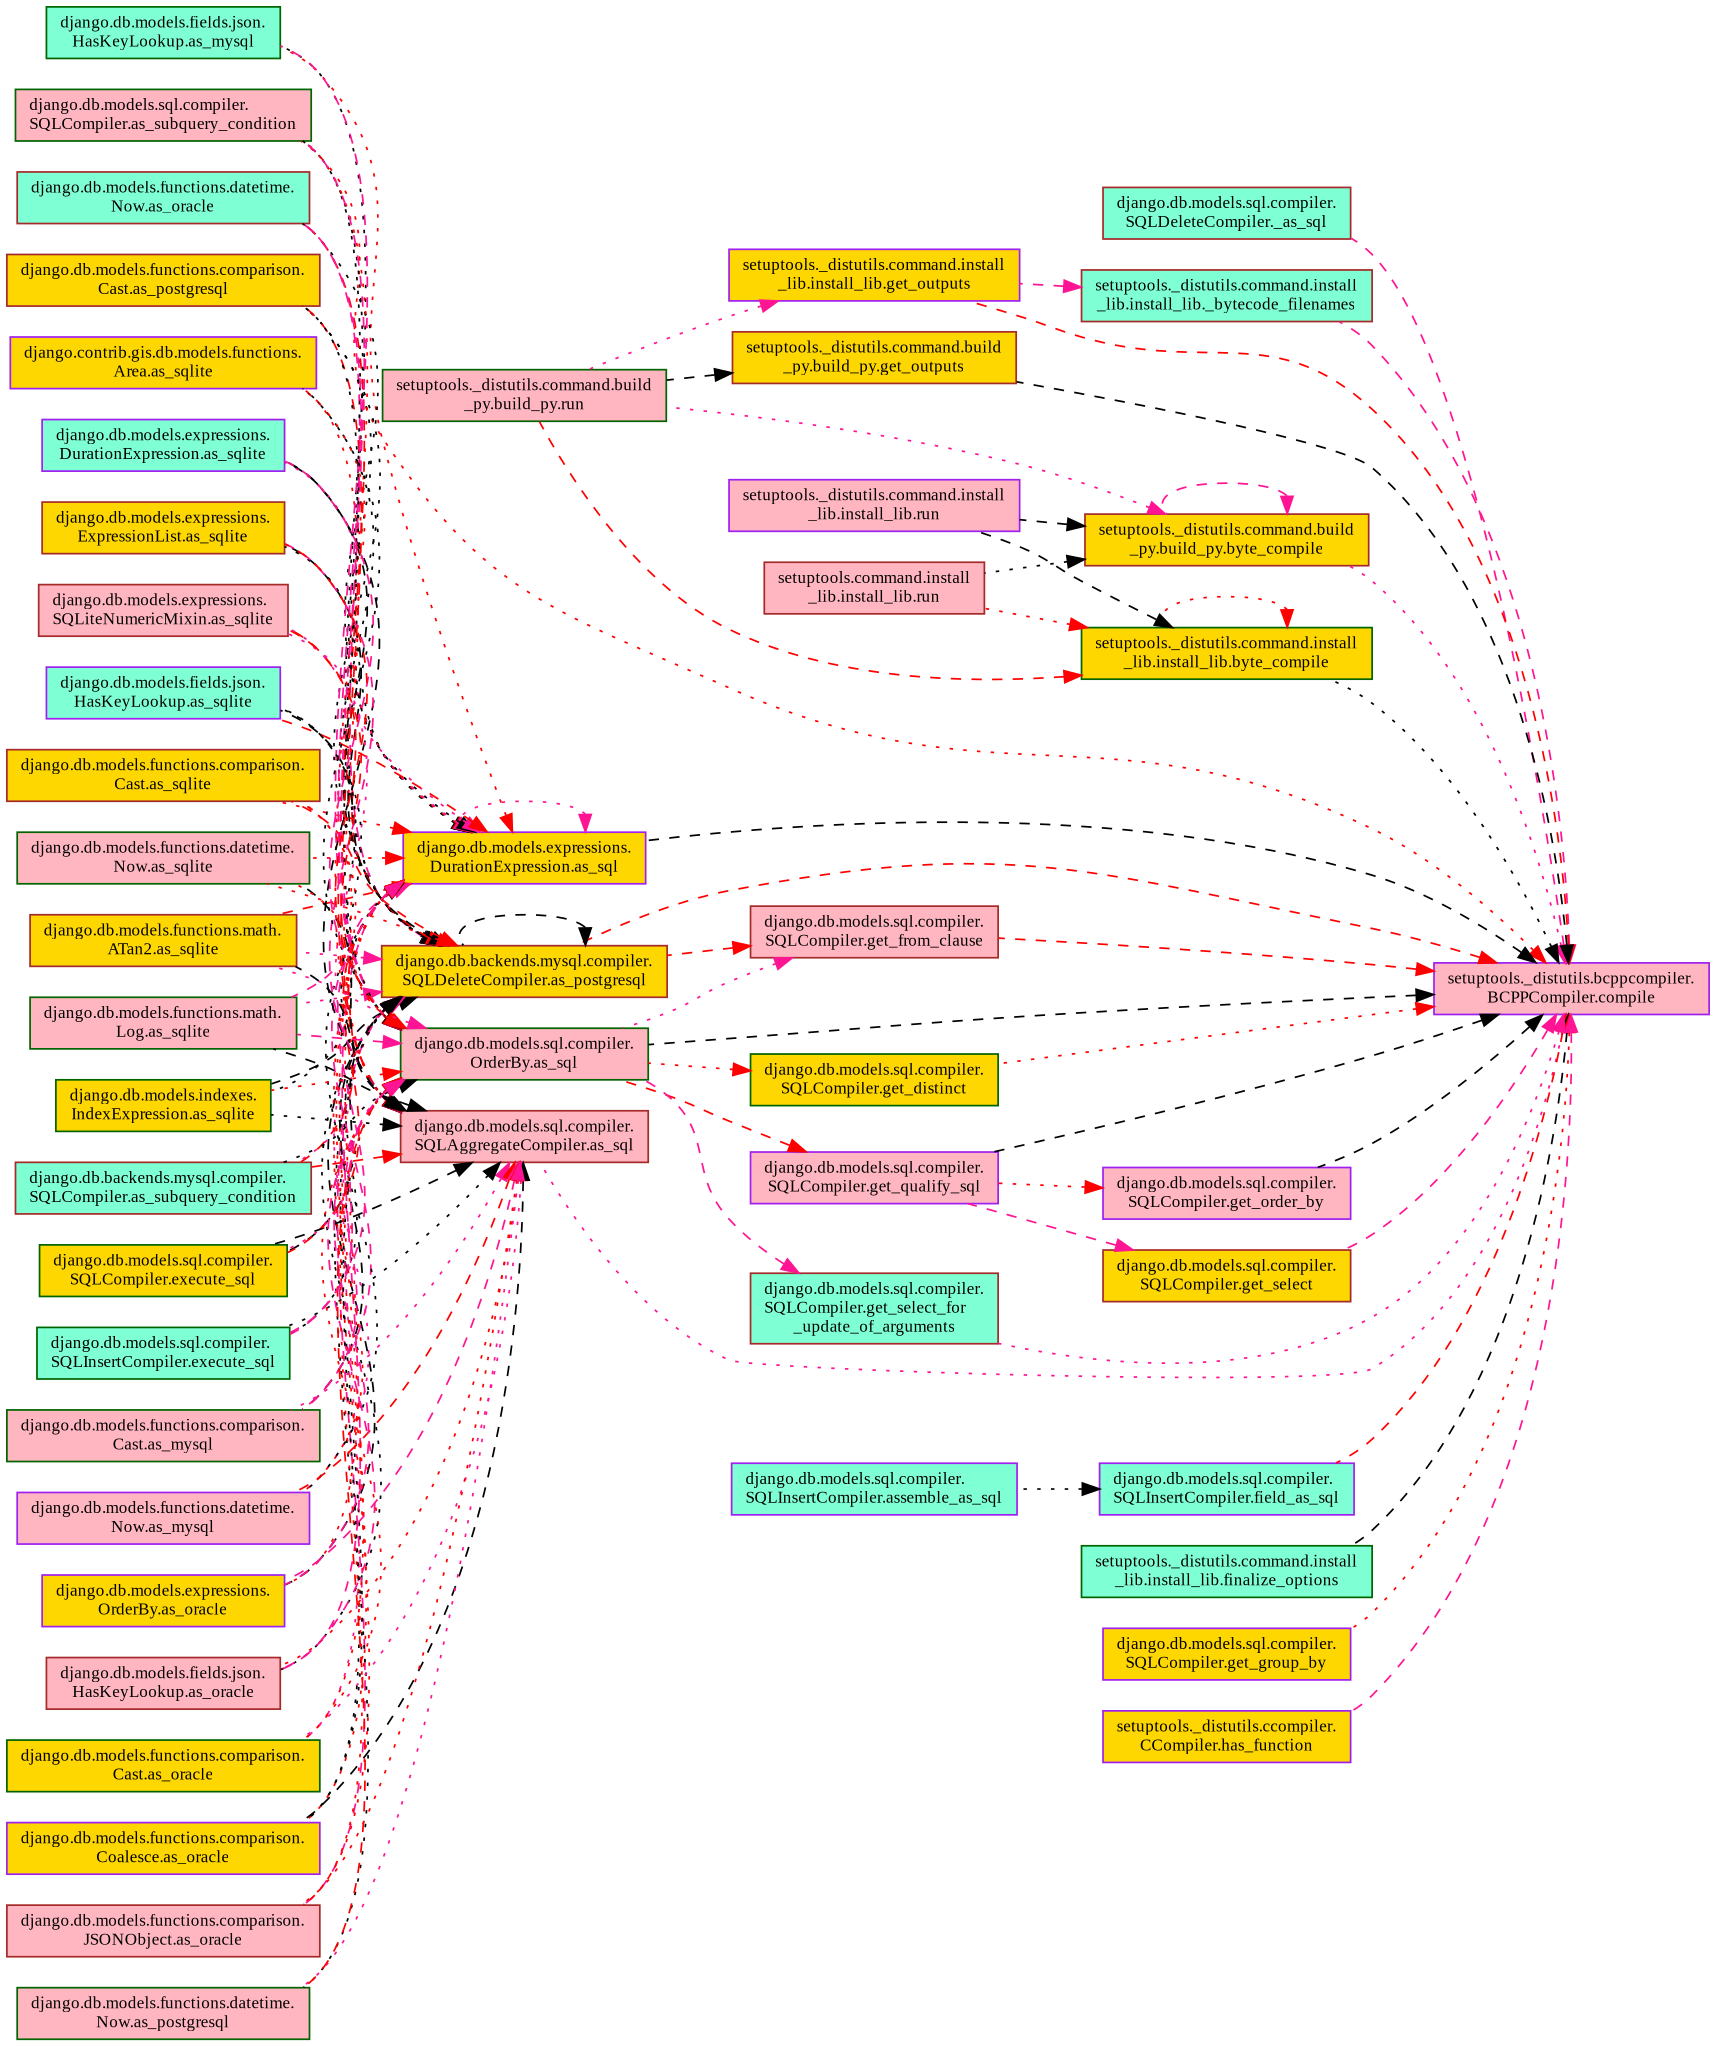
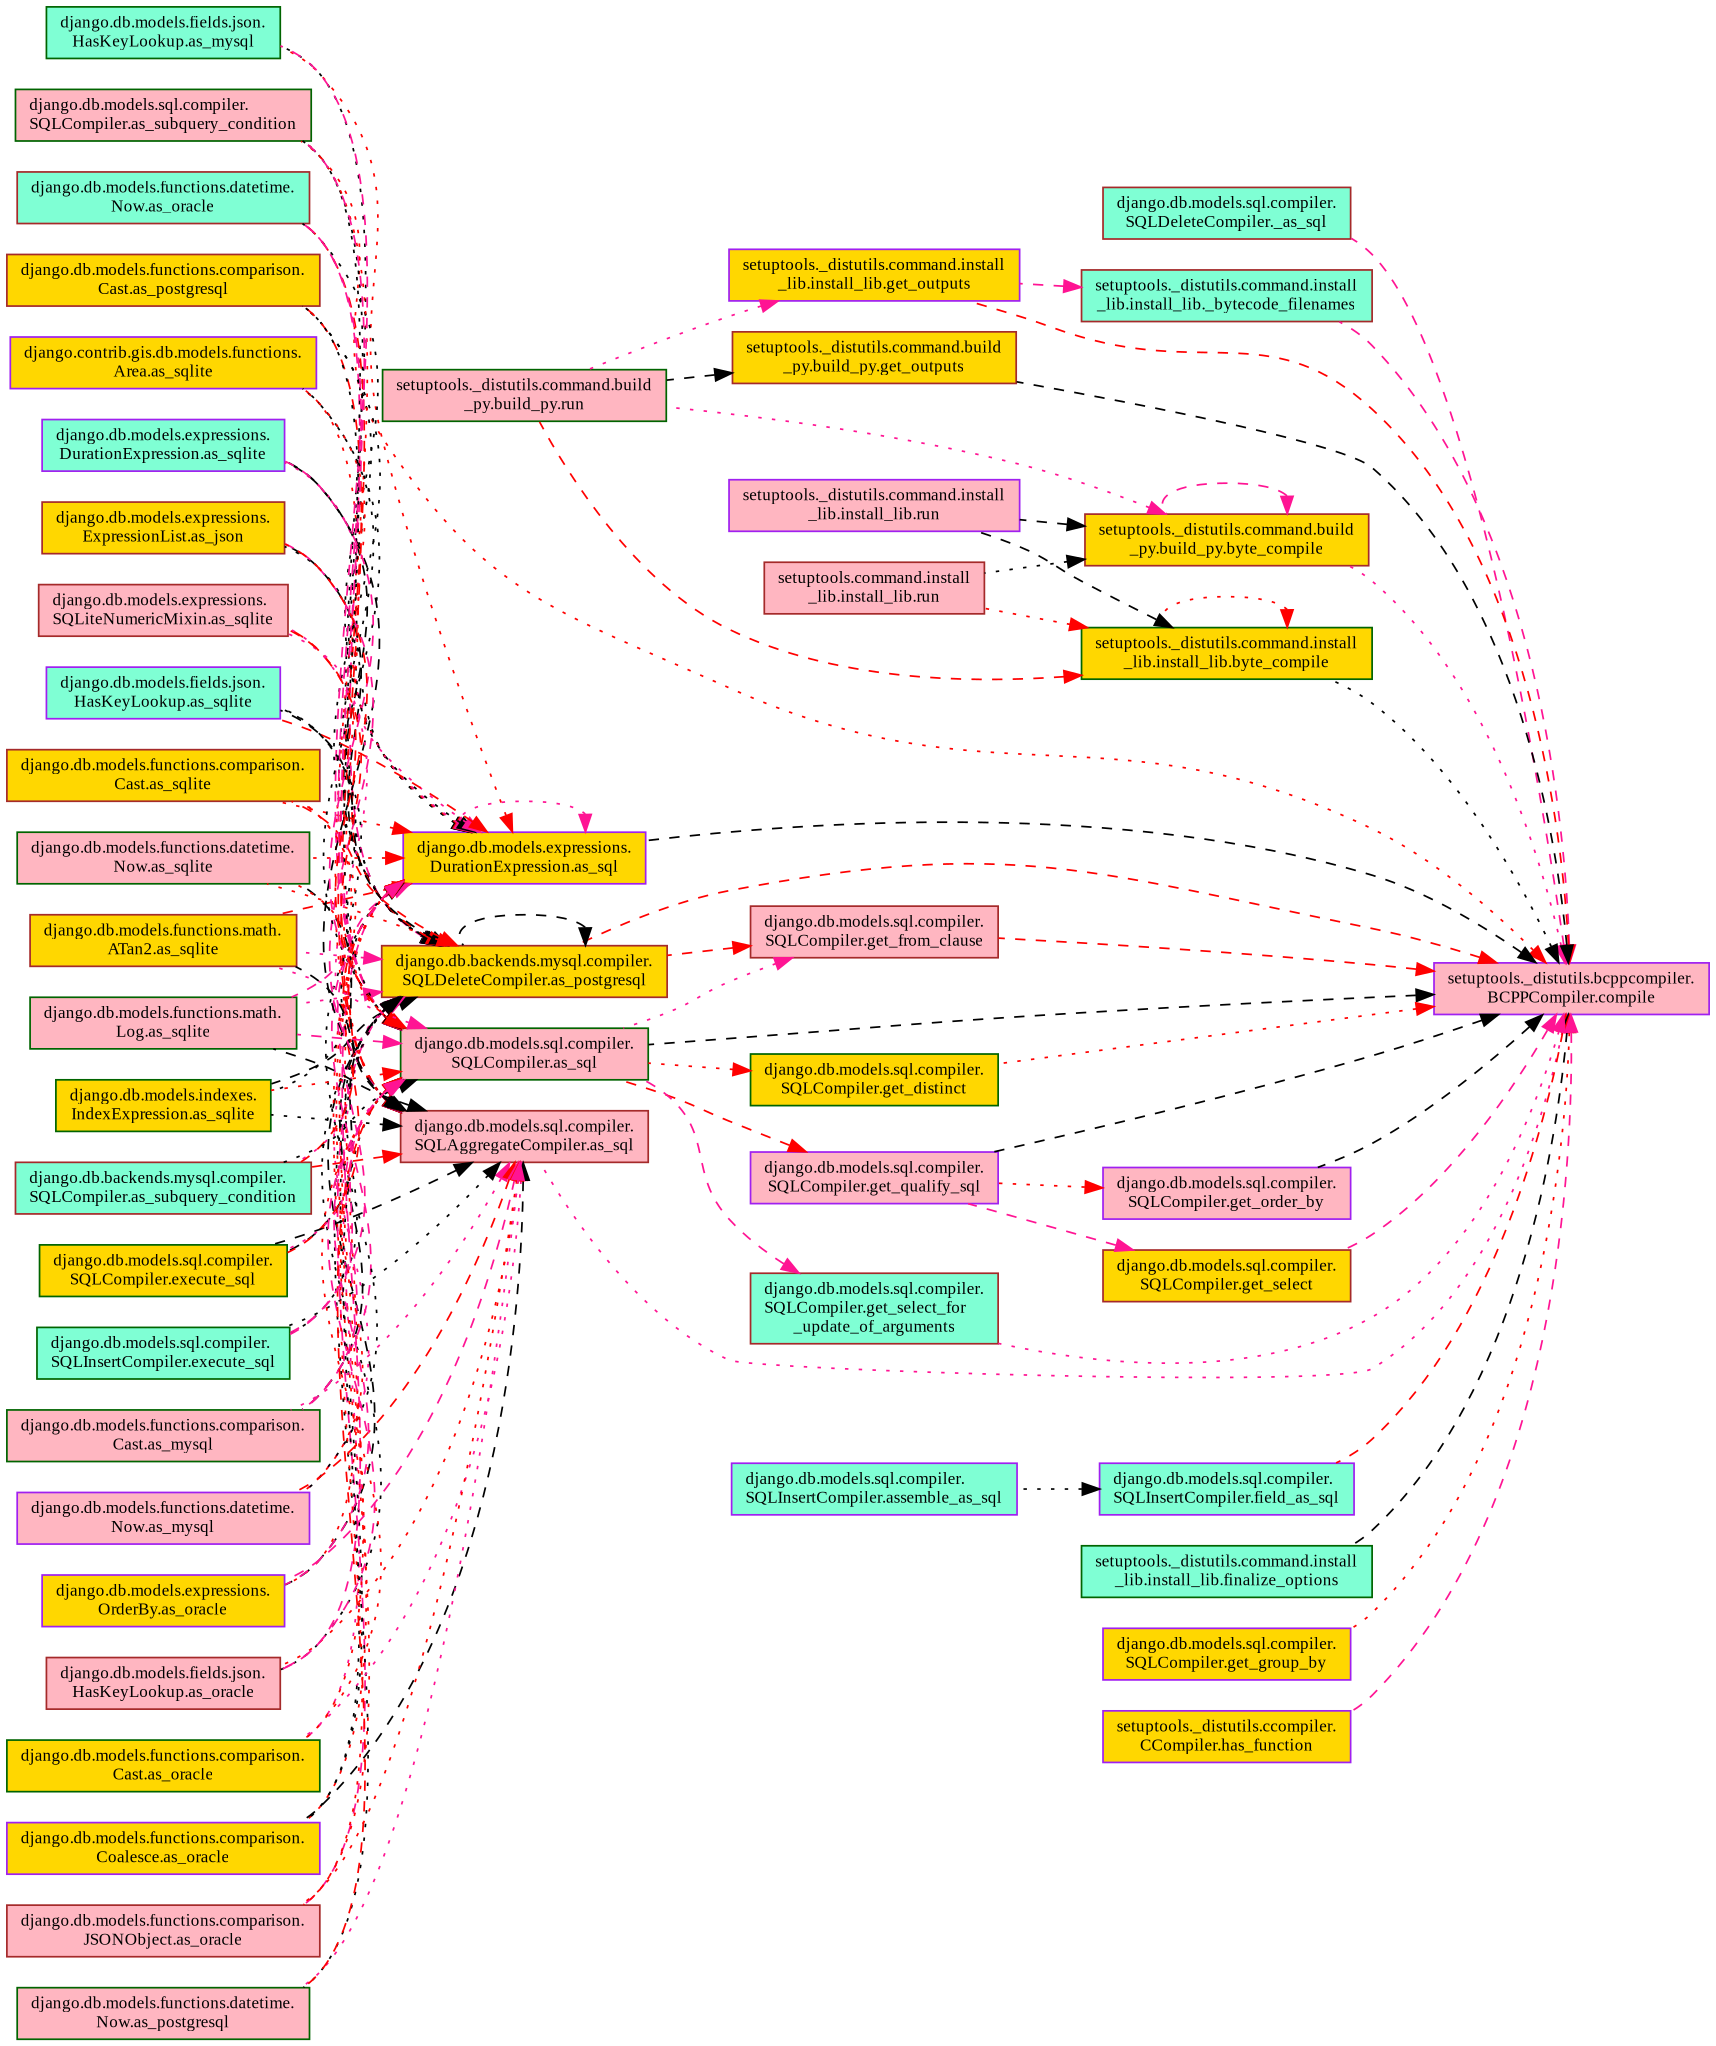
node "django.db.models.expressions. ExpressionList.as_sqlite": label "django.db.models.expressions. ExpressionList.as_sqlite" -> "django.db.models.expressions. ExpressionList.as_json"
node "django.db.models.sql.compiler. OrderBy.as_sql": label "django.db.models.sql.compiler. OrderBy.as_sql" -> "django.db.models.sql.compiler. SQLCompiler.as_sql"
